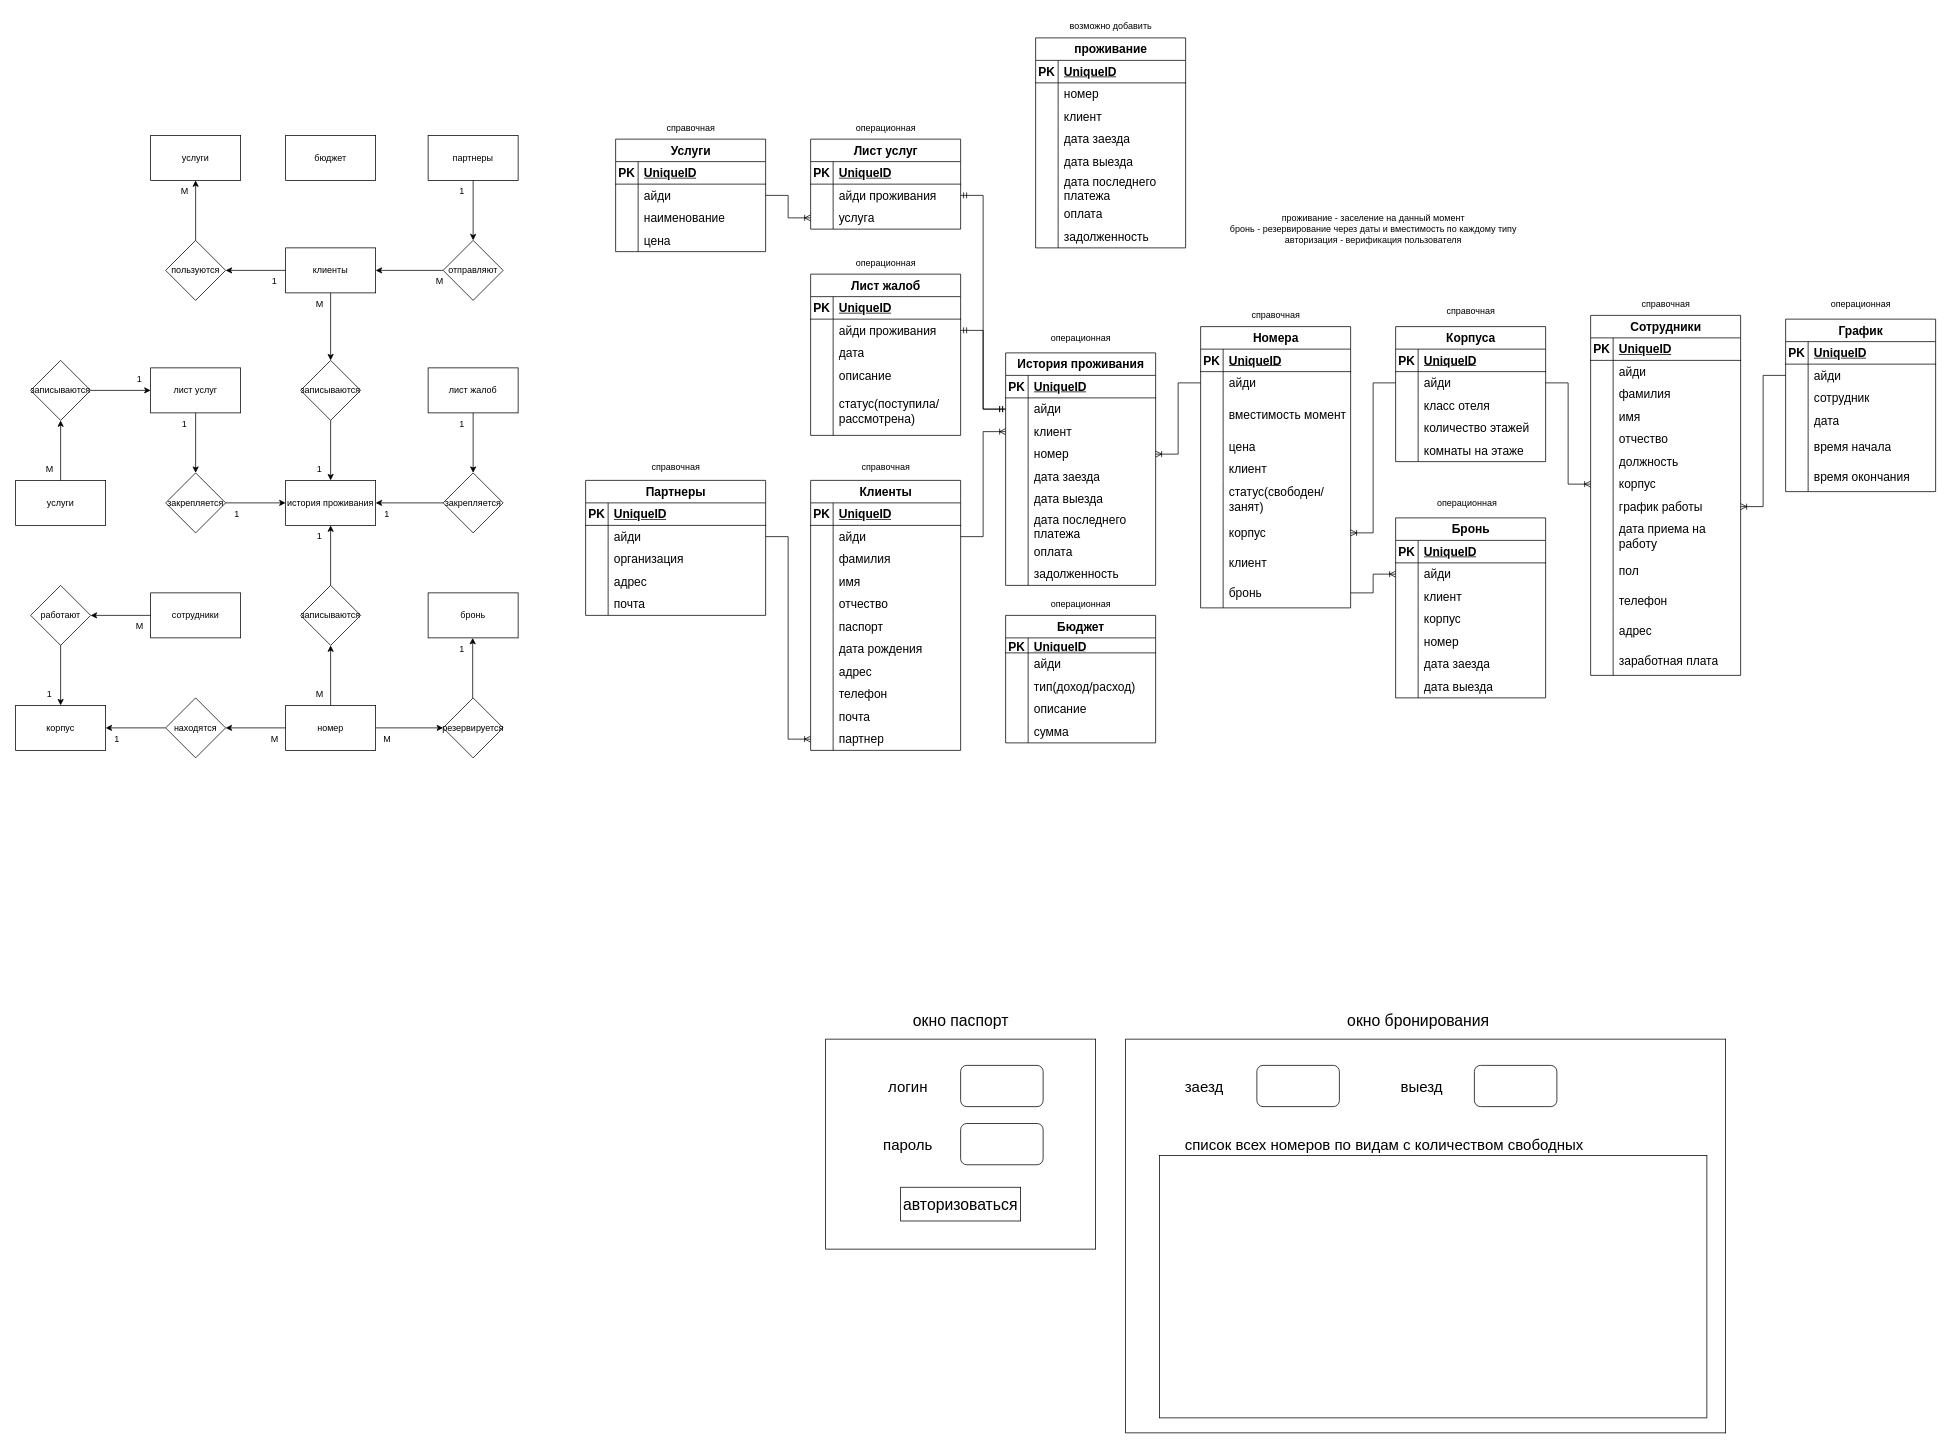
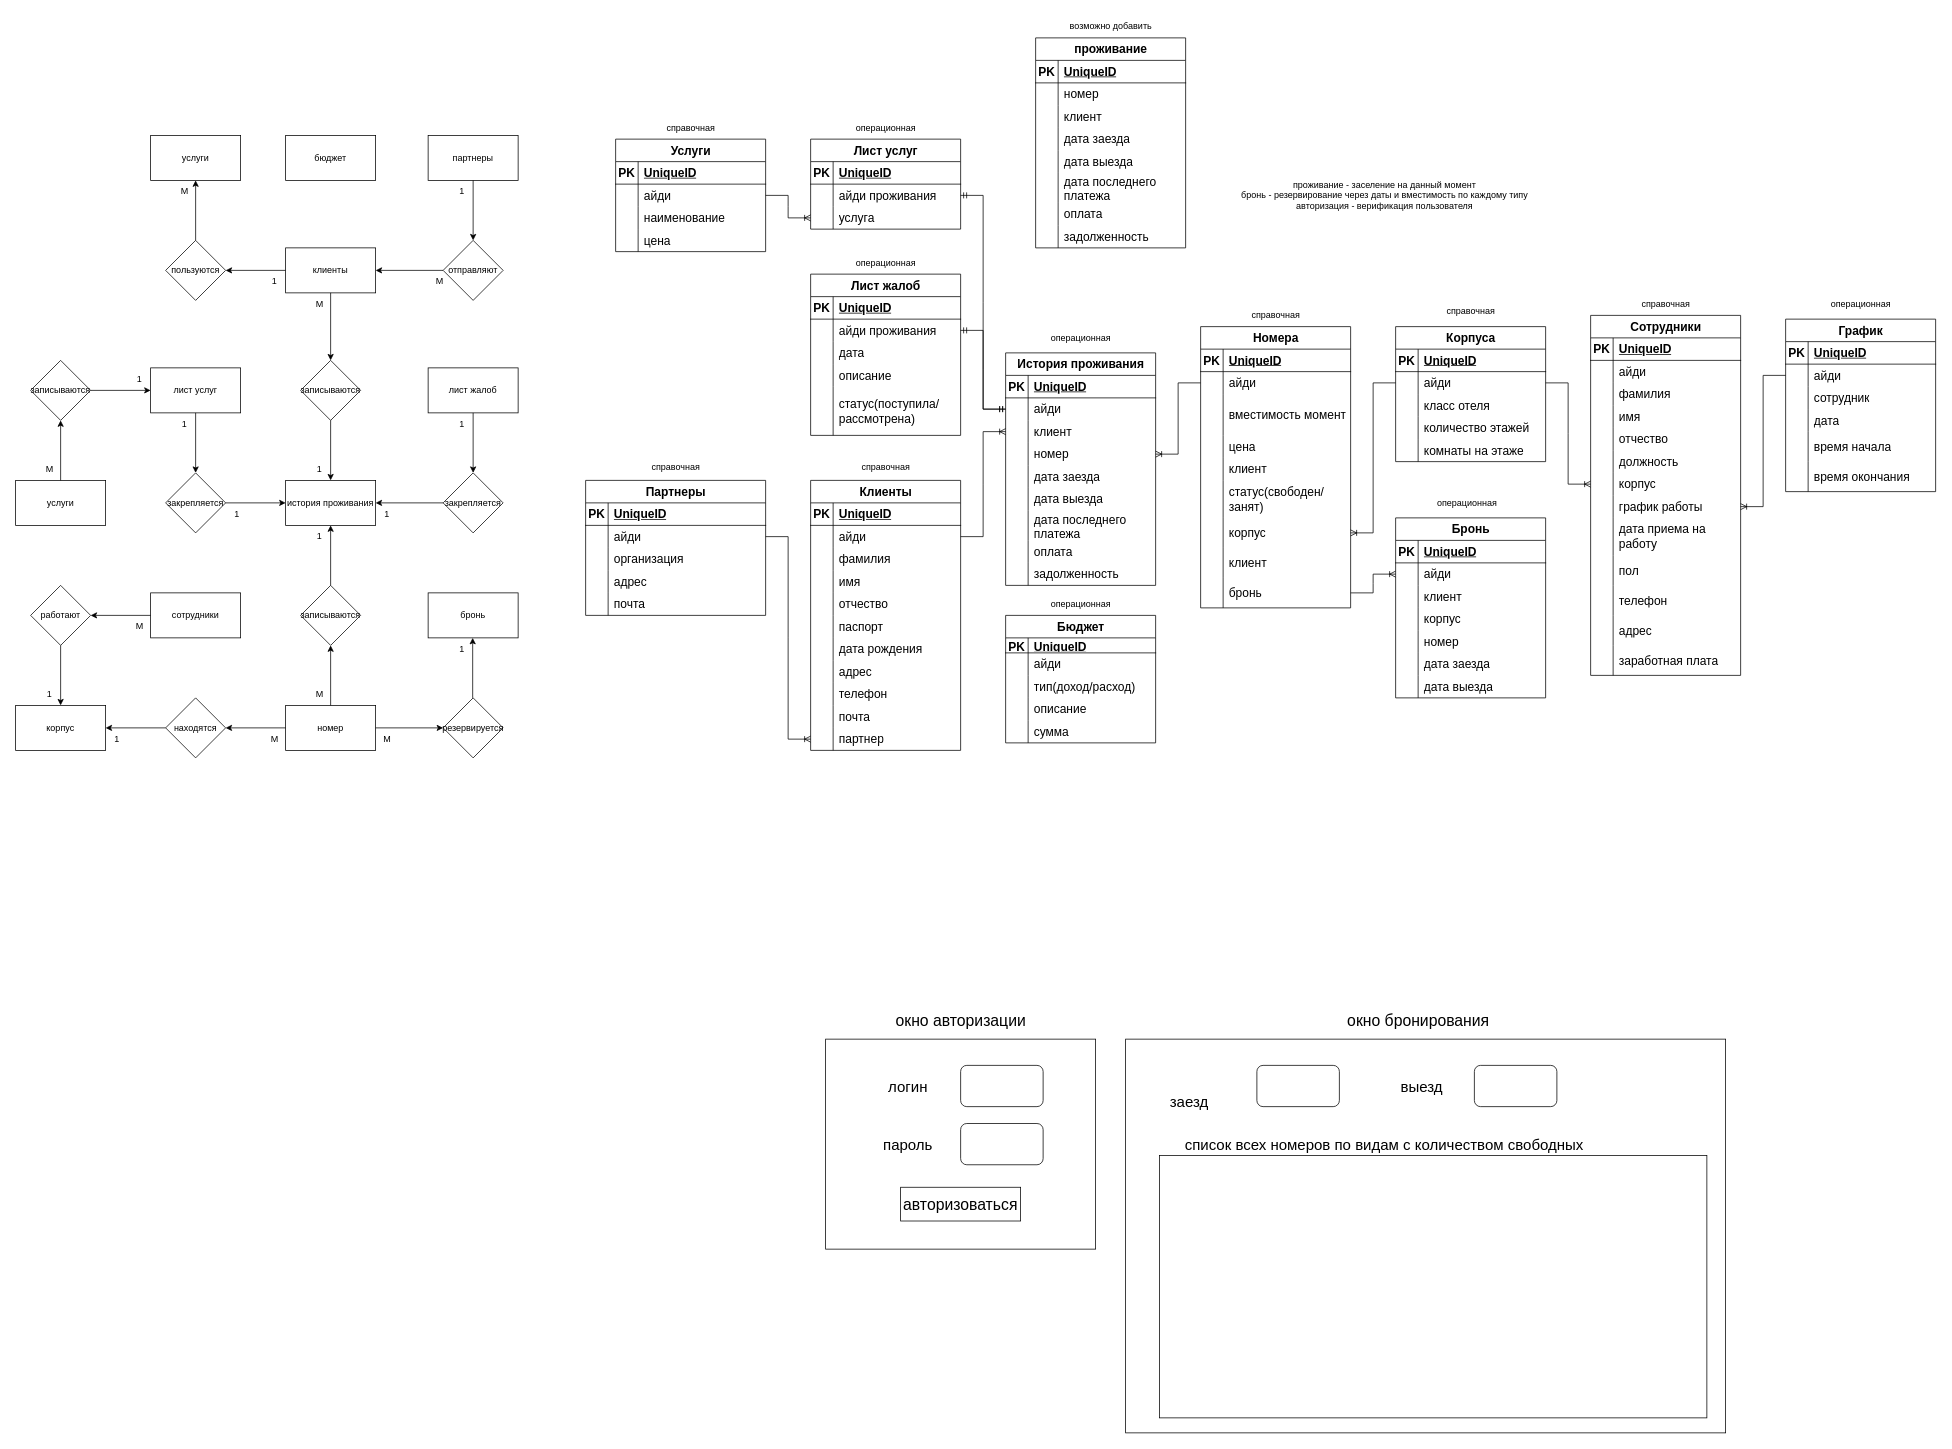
node "проживание - заселение на данный момент бронь - резервирование через даты и вместимость по каждому типу авторизация - верификация пользователя": moved (1373, 229) -> (1384, 195)
node "окно паспорт": label "окно паспорт" -> "окно авторизации"
node "заезд": moved (1204, 1086) -> (1189, 1101)
